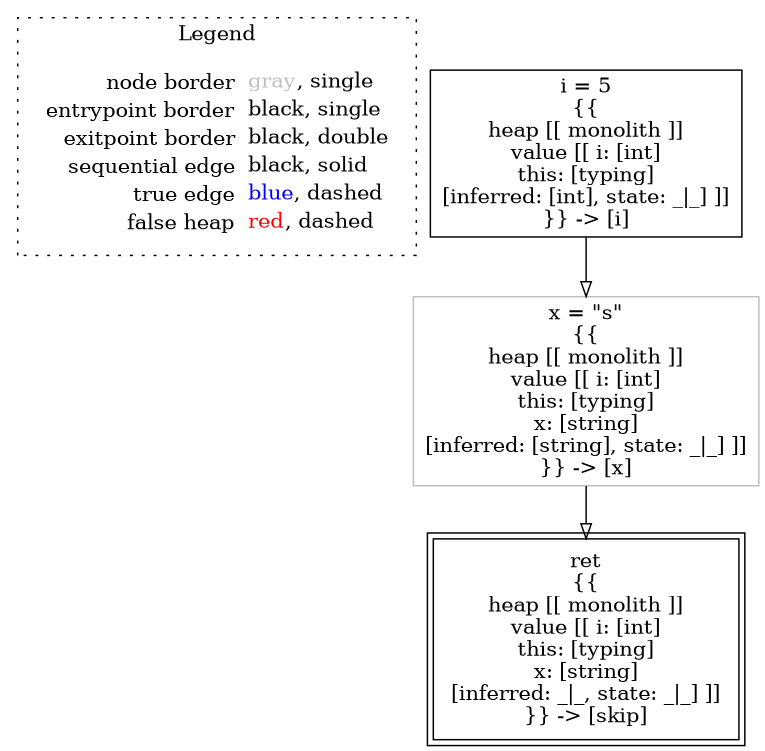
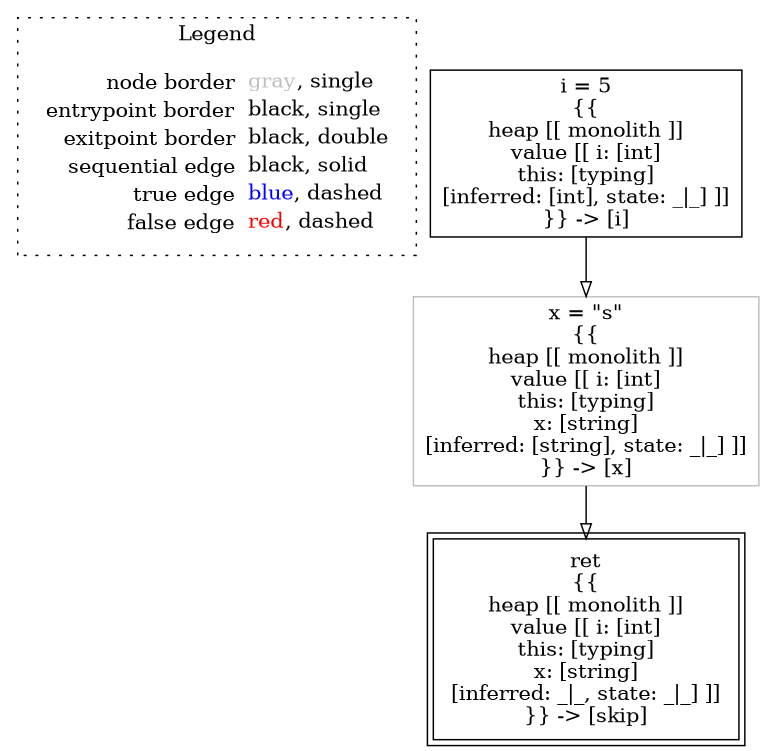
node "node border": text "false heap" -> "false edge"
